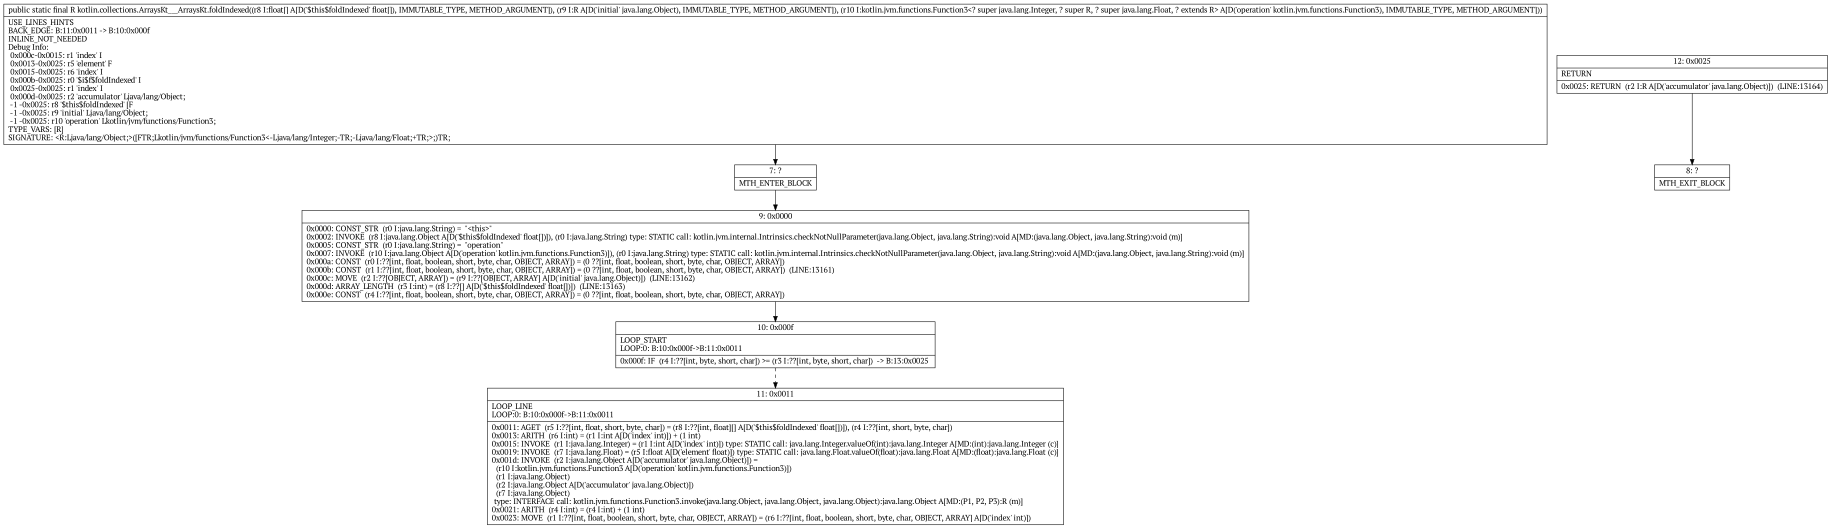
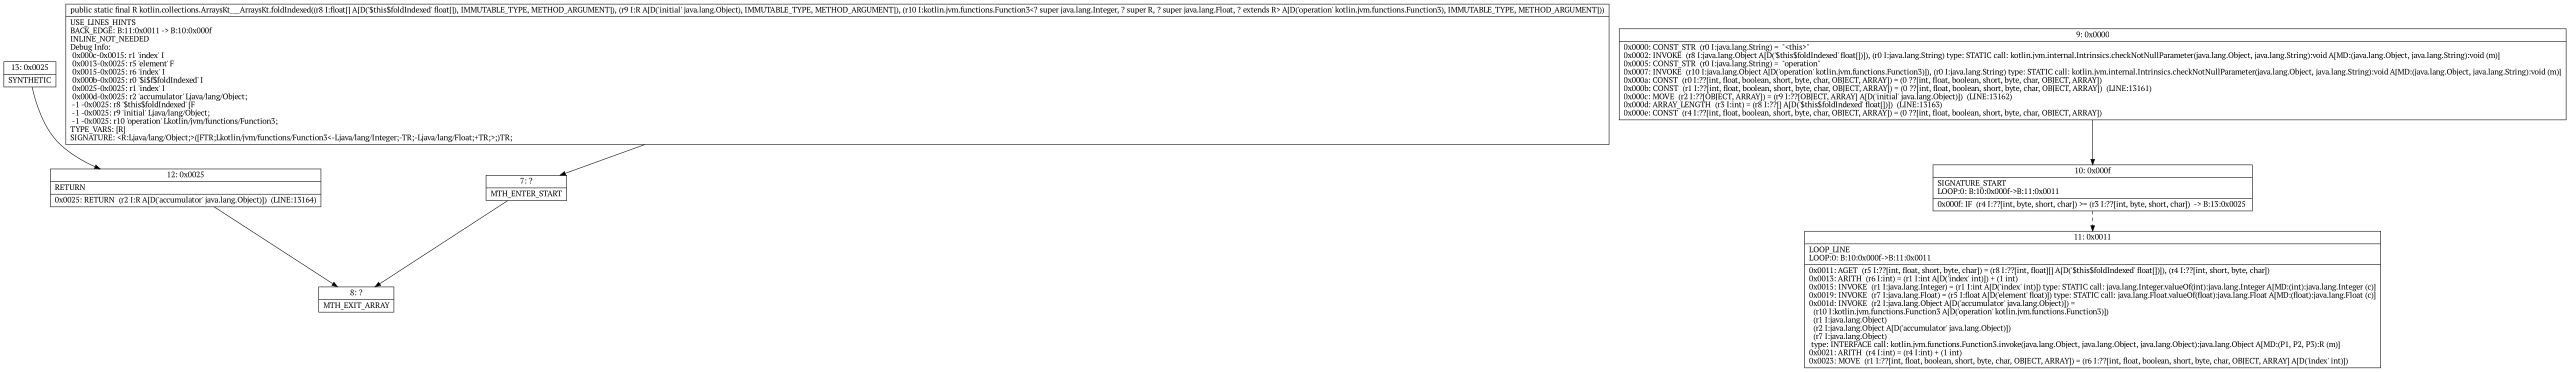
node "13: 0x0025": added
node "7: ?": text "MTH_ENTER_BLOCK" -> "MTH_ENTER_START"
node "8: ?": text "MTH_EXIT_BLOCK" -> "MTH_EXIT_ARRAY"
edge "7: ?" -> "9: 0x0000": now "7: ?" -> "8: ?"
node "10: 0x000f": text "LOOP_START" -> "SIGNATURE_START"
